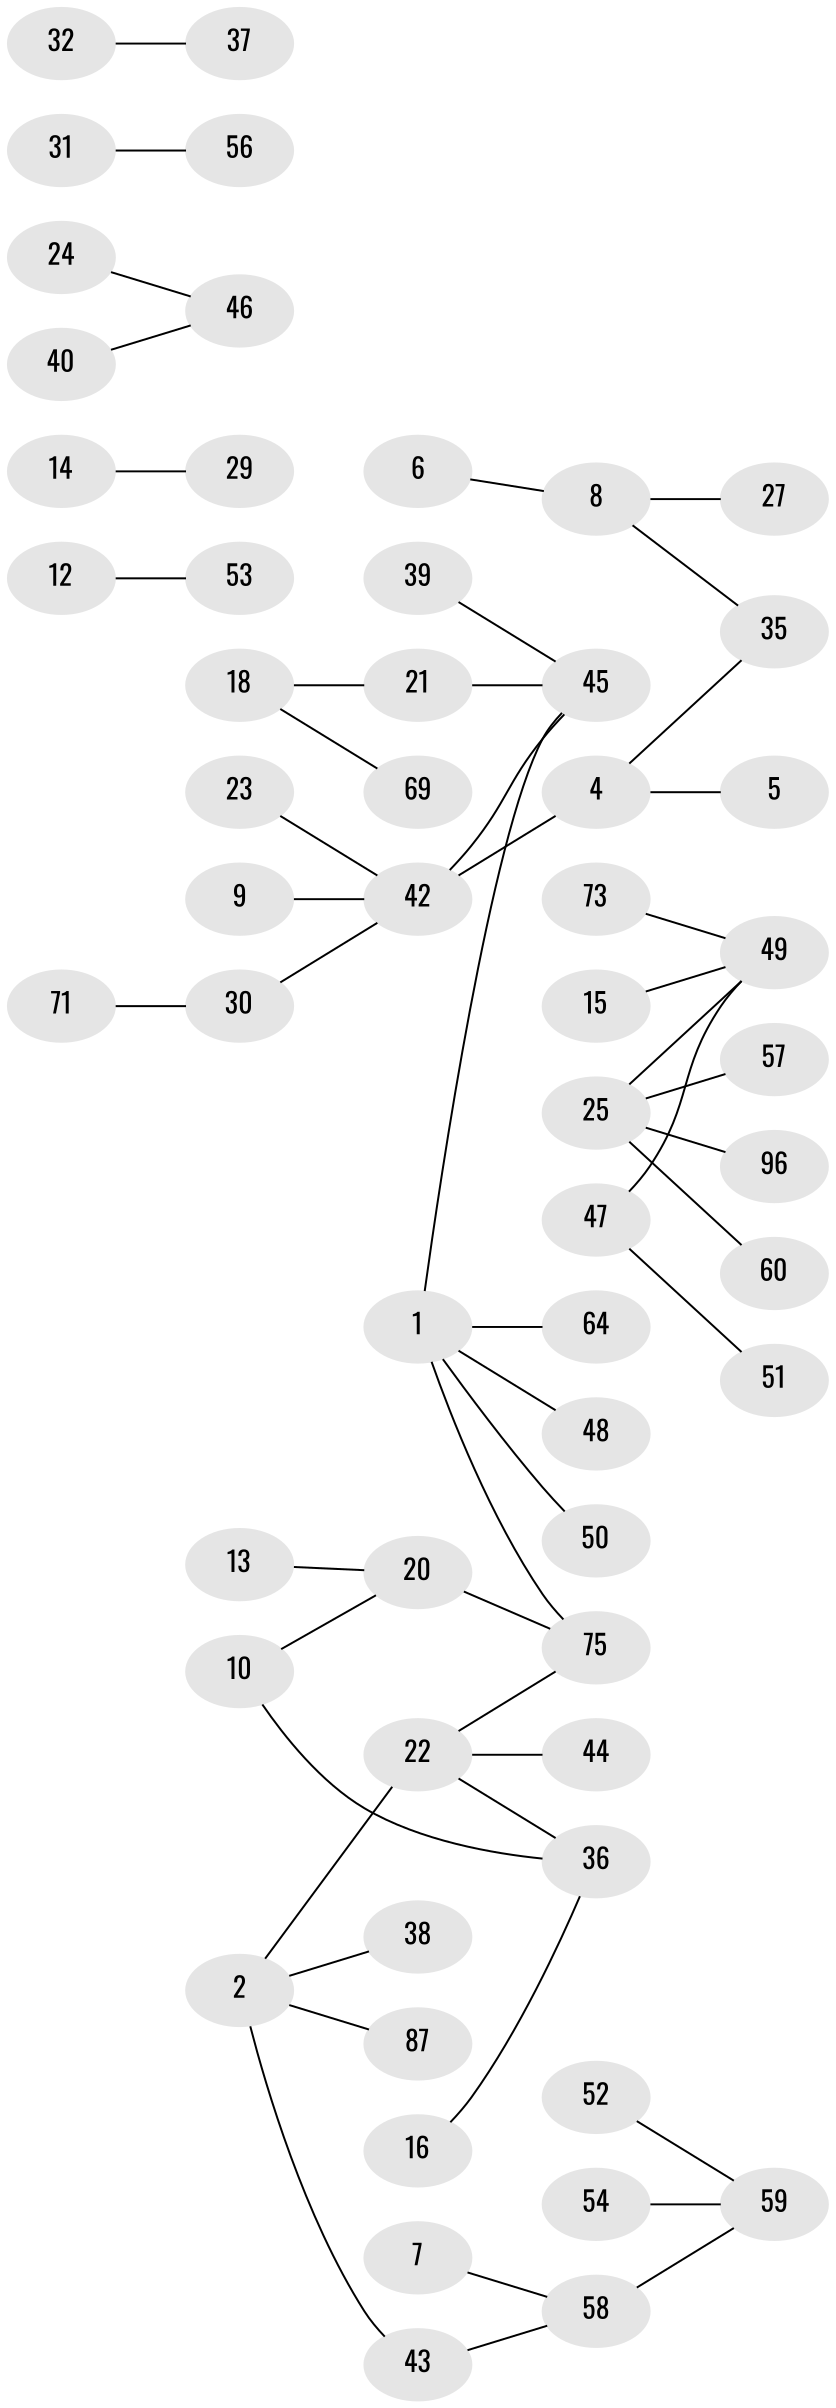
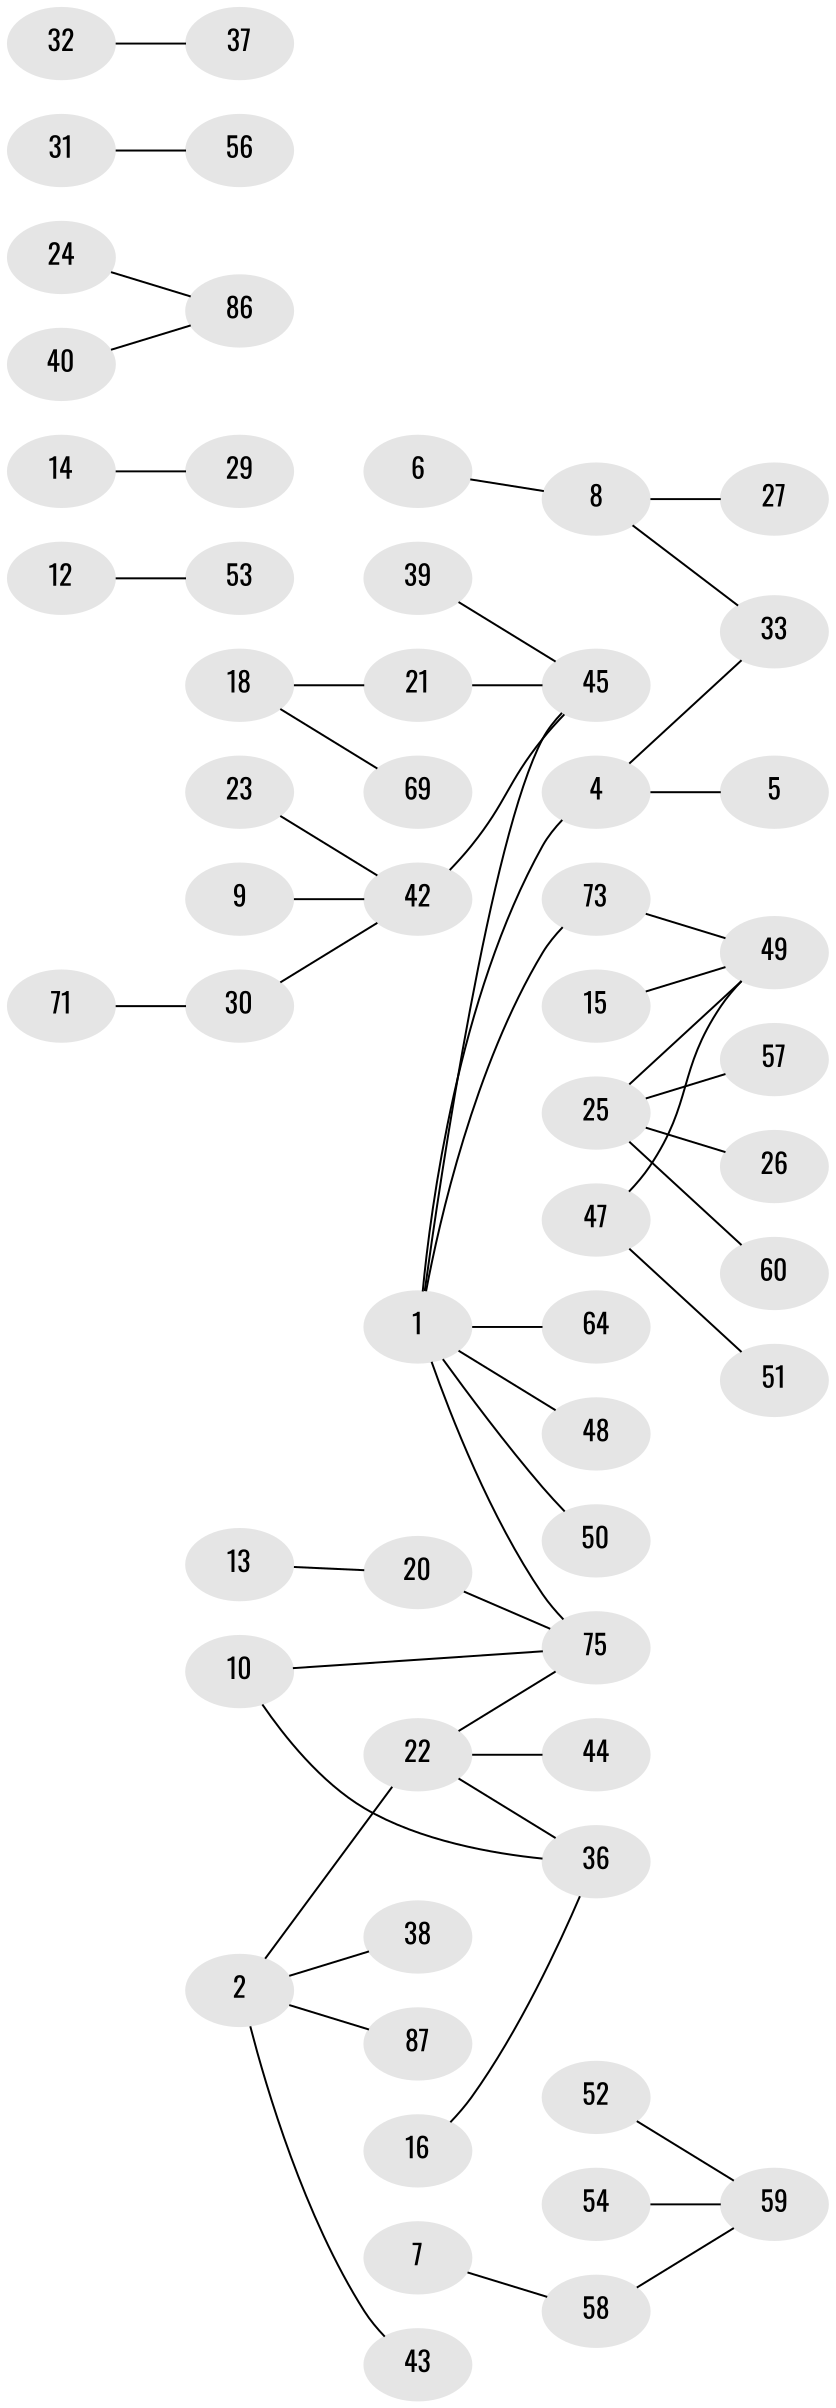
node "46": label "46" -> "86"
node "35": label "35" -> "33"
edge "4" -- "42": now "4" -- "1"
edge "73" -- "1": added
node "96": label "96" -> "26"
edge "20" -- "10": now "75" -- "10"
edge "58" -- "43": removed
